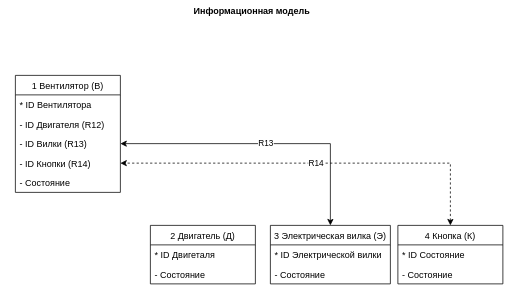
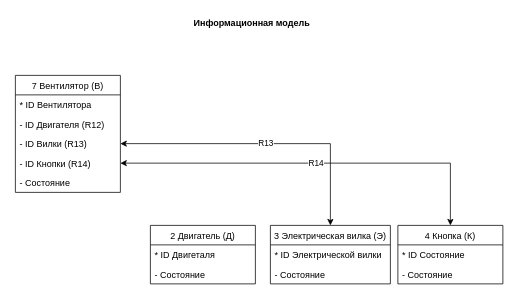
node "Информационная модель": moved (252, 12) -> (252, 23)
node "1 Вентилятор (В)": label "1 Вентилятор (В)" -> "7 Вентилятор (В)"
edge "- ID Кнопки (R14)" -- "4 Кнопка (К)": style dashed -> solid
